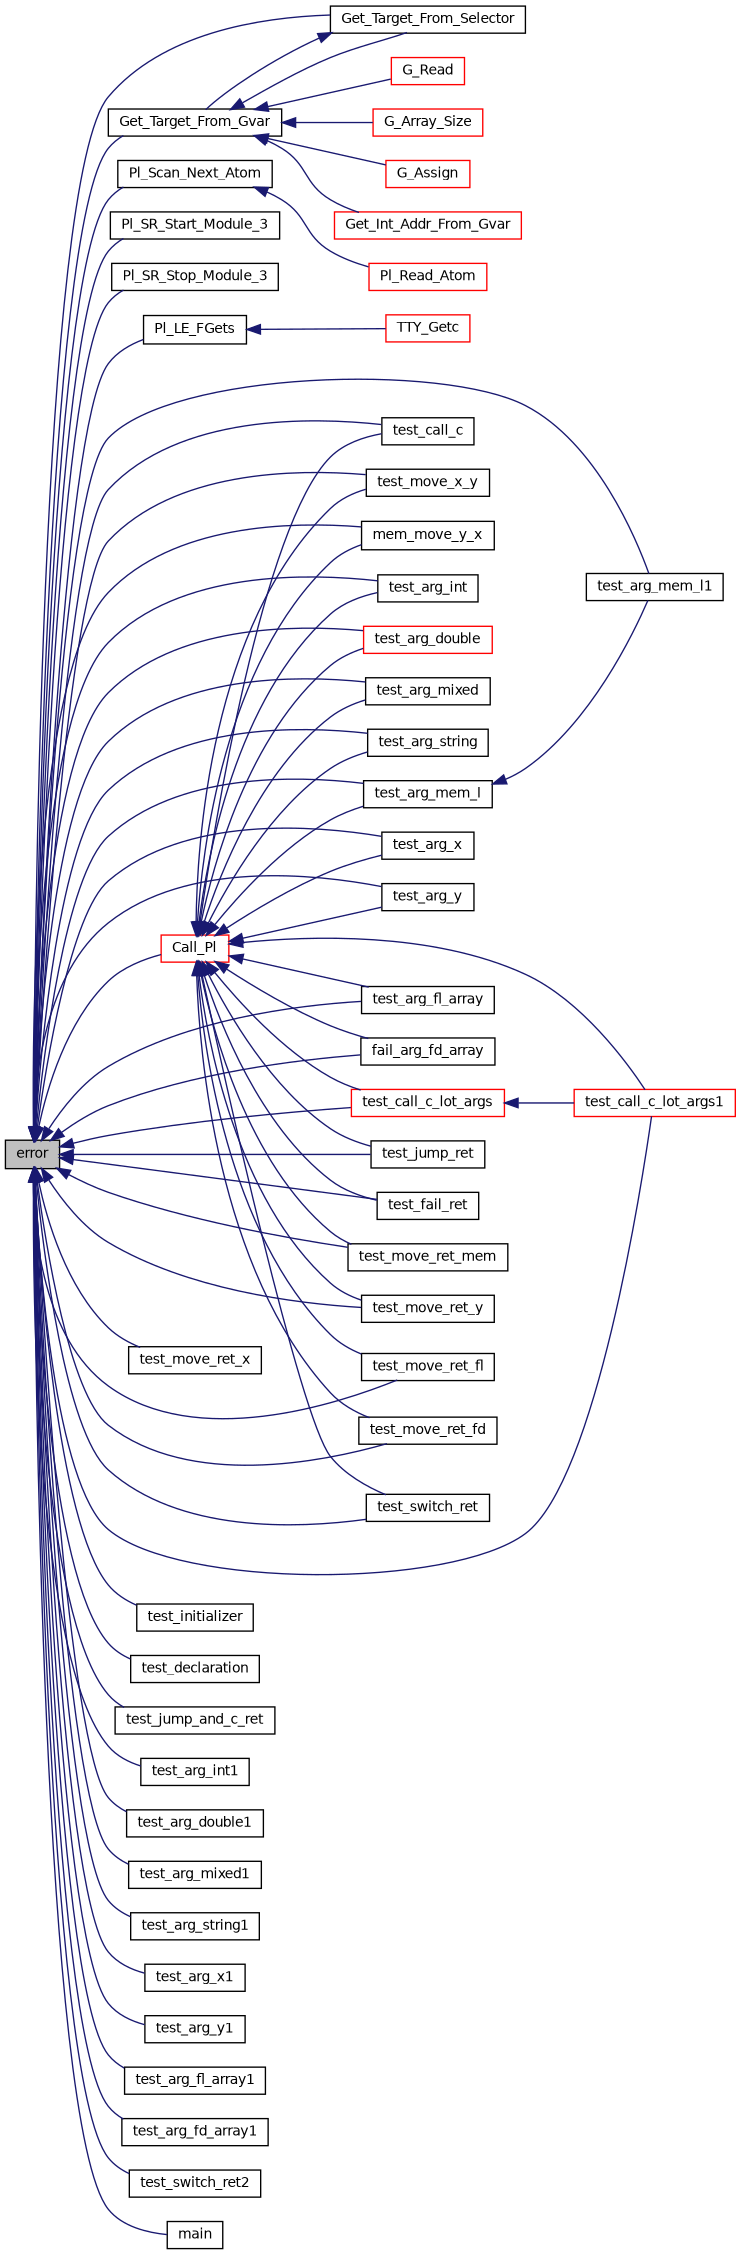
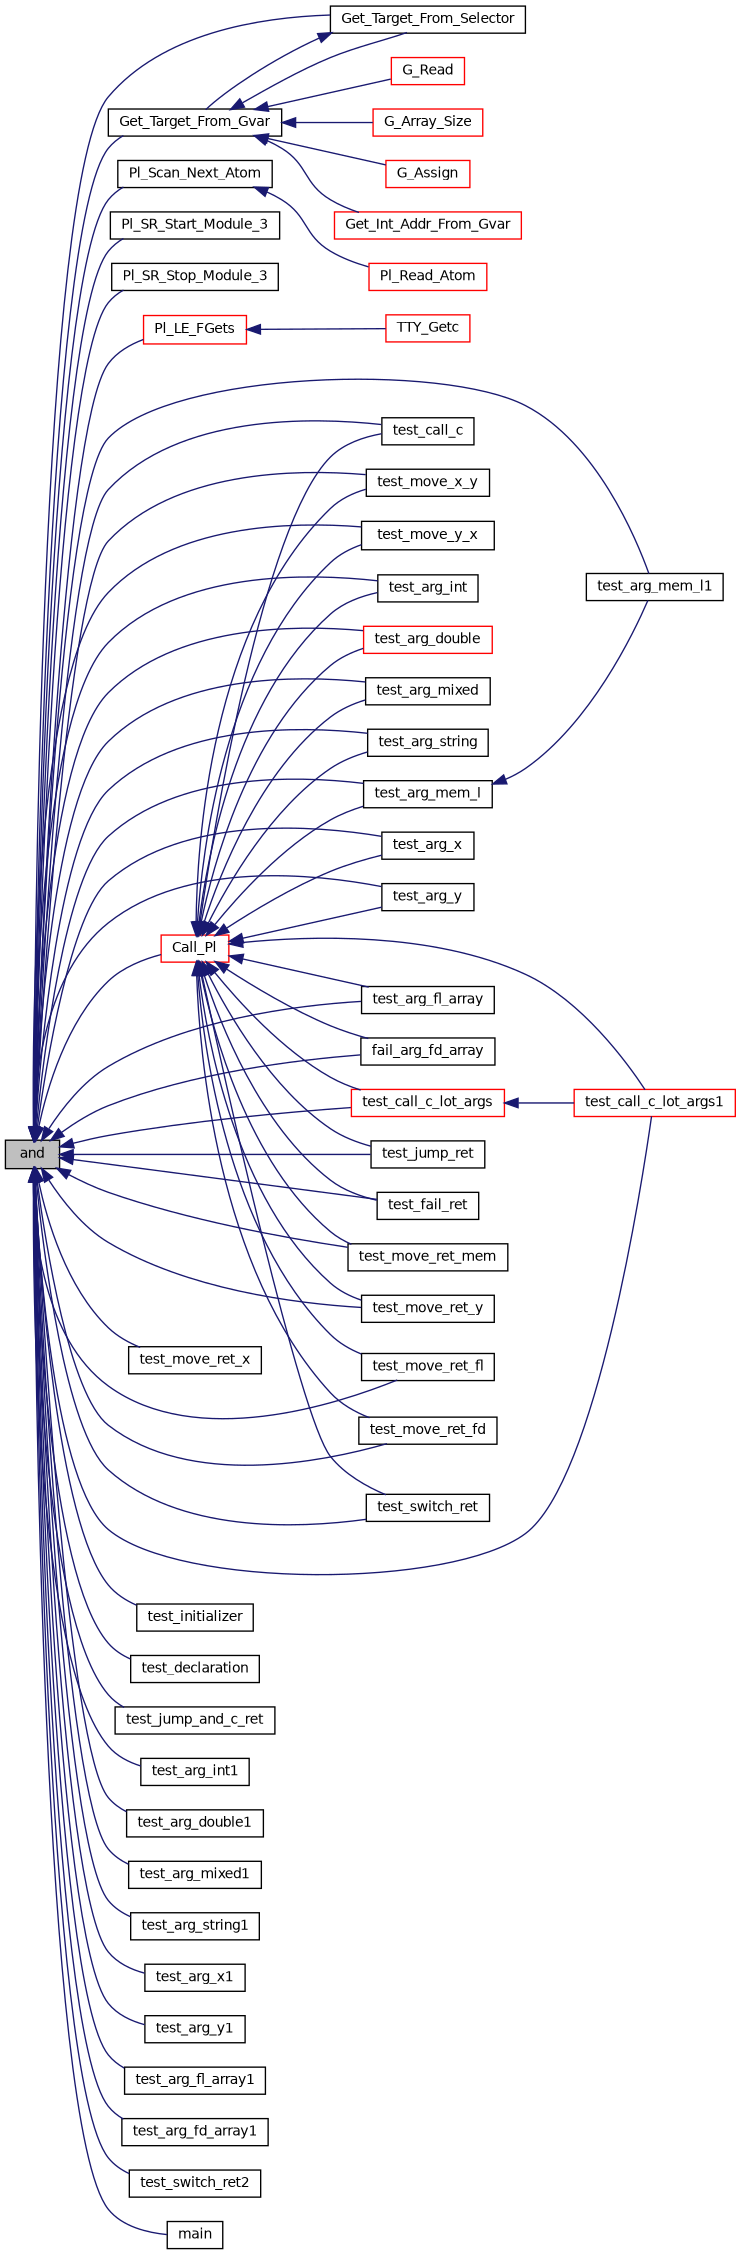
node "Pl_LE_FGets": color black -> red
node "mem_move_y_x": label "mem_move_y_x" -> "test_move_y_x"
node "error": label "error" -> "and"
